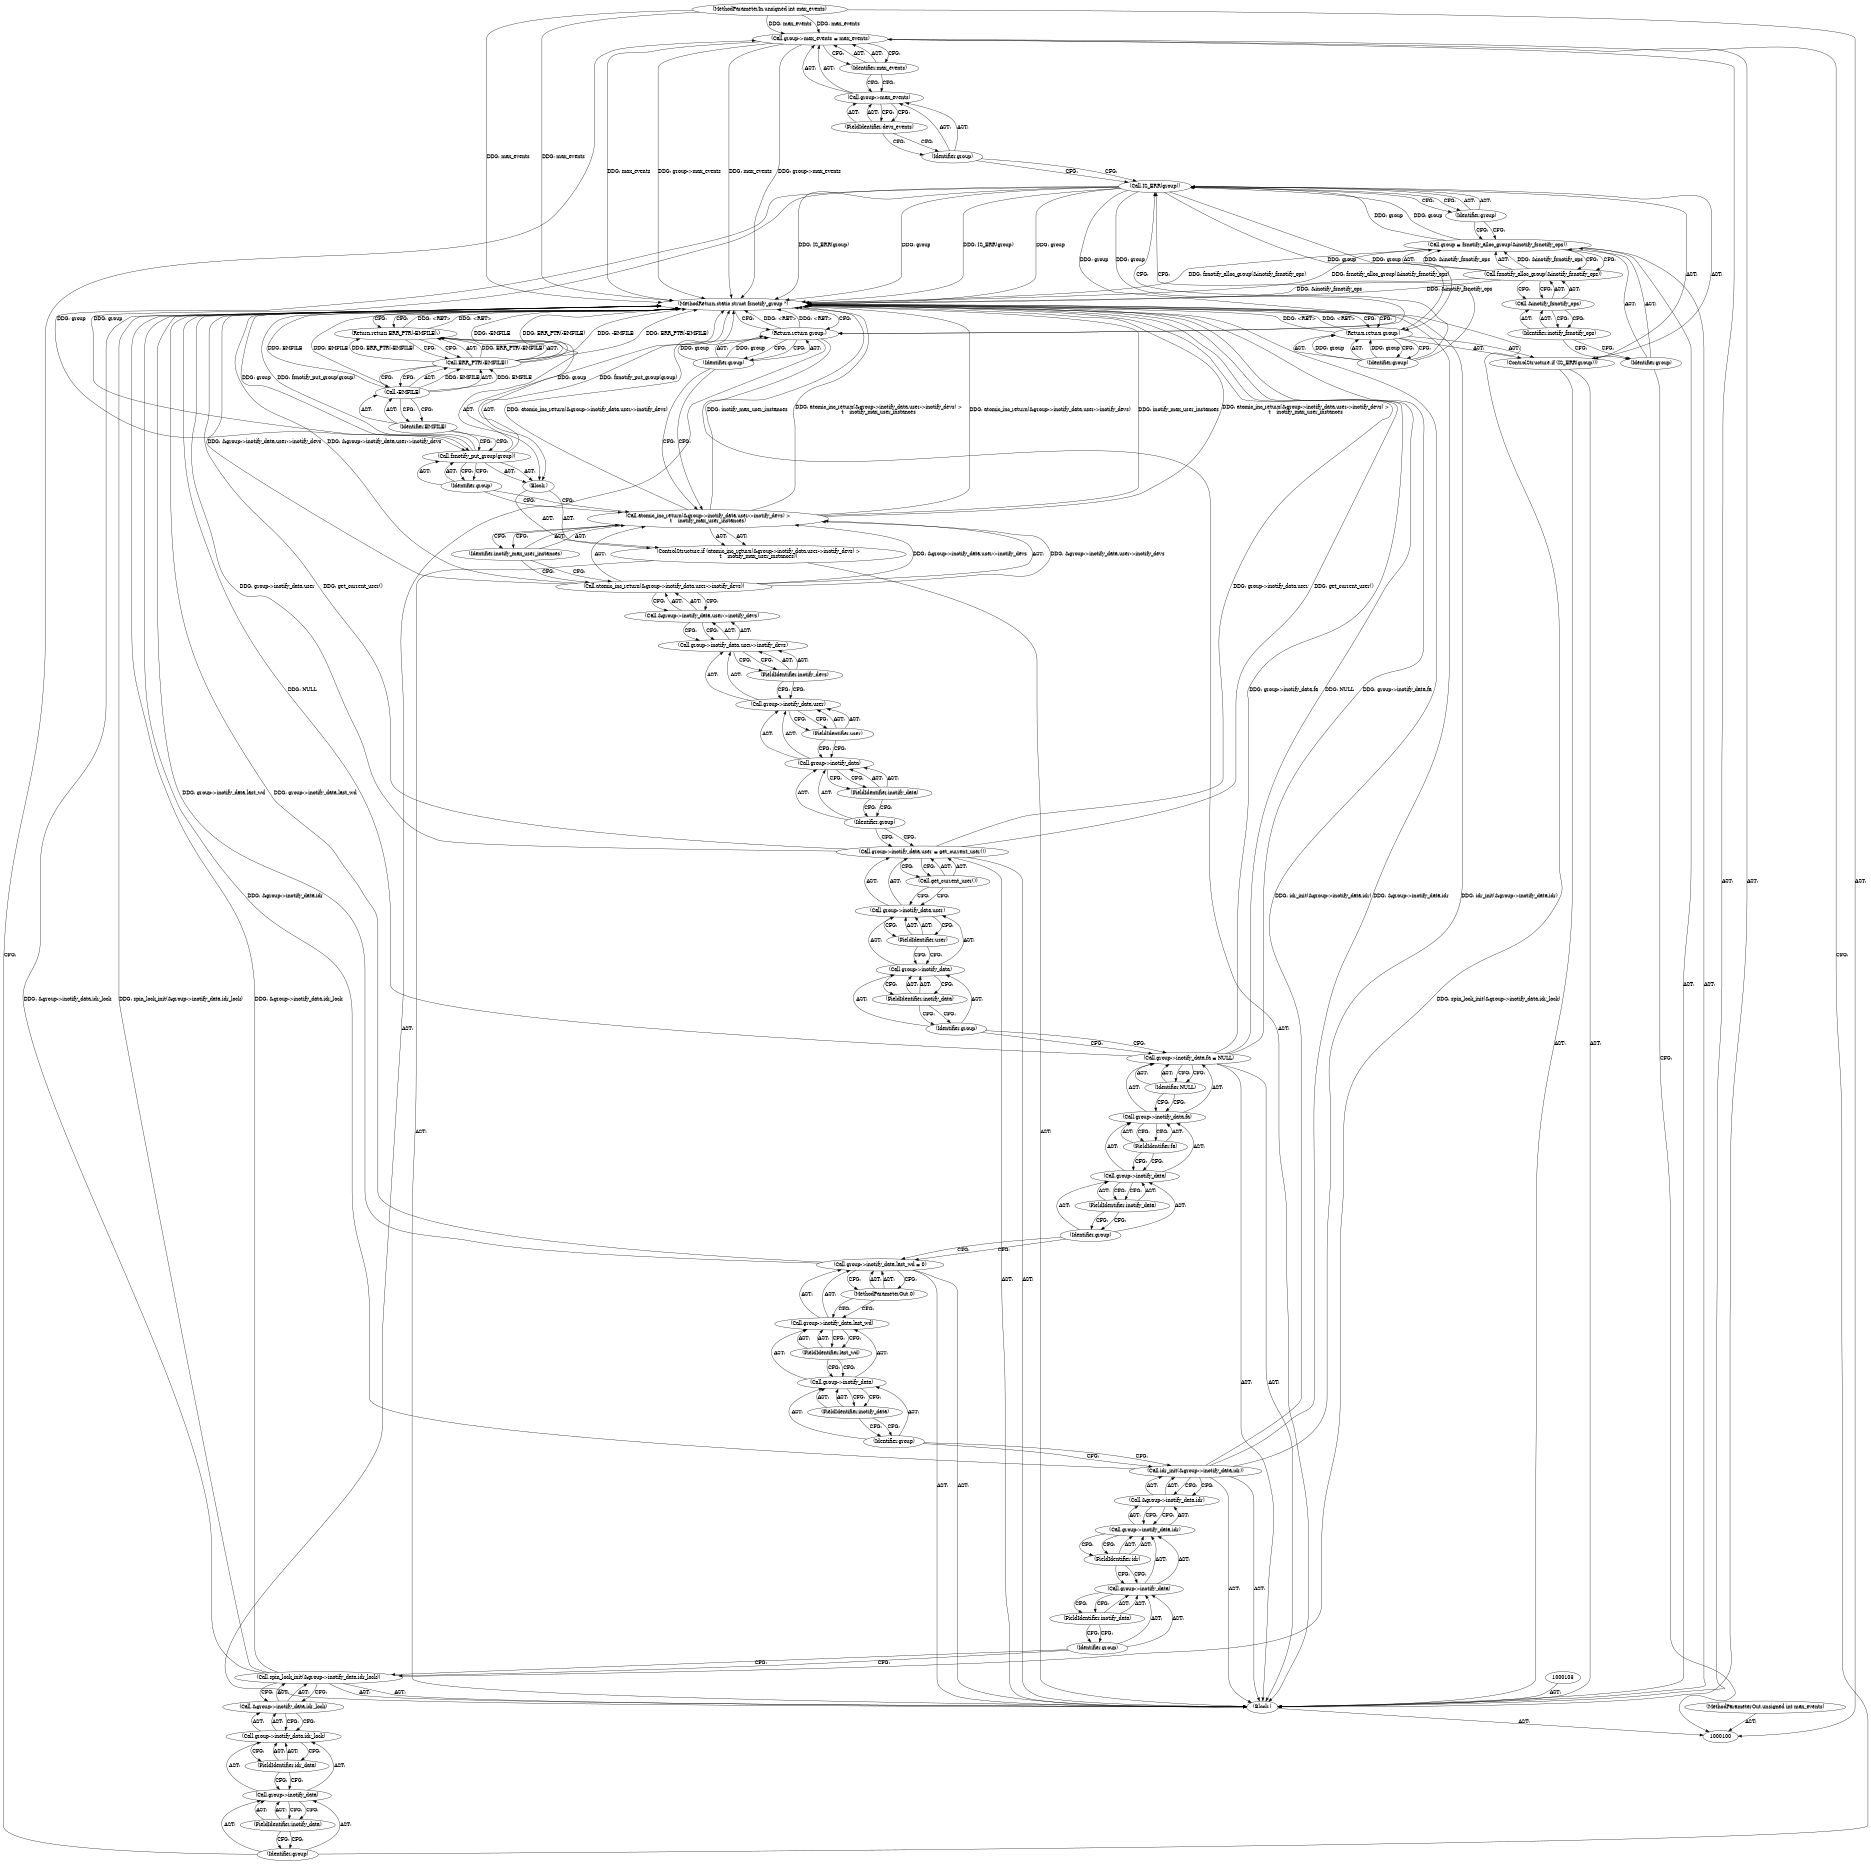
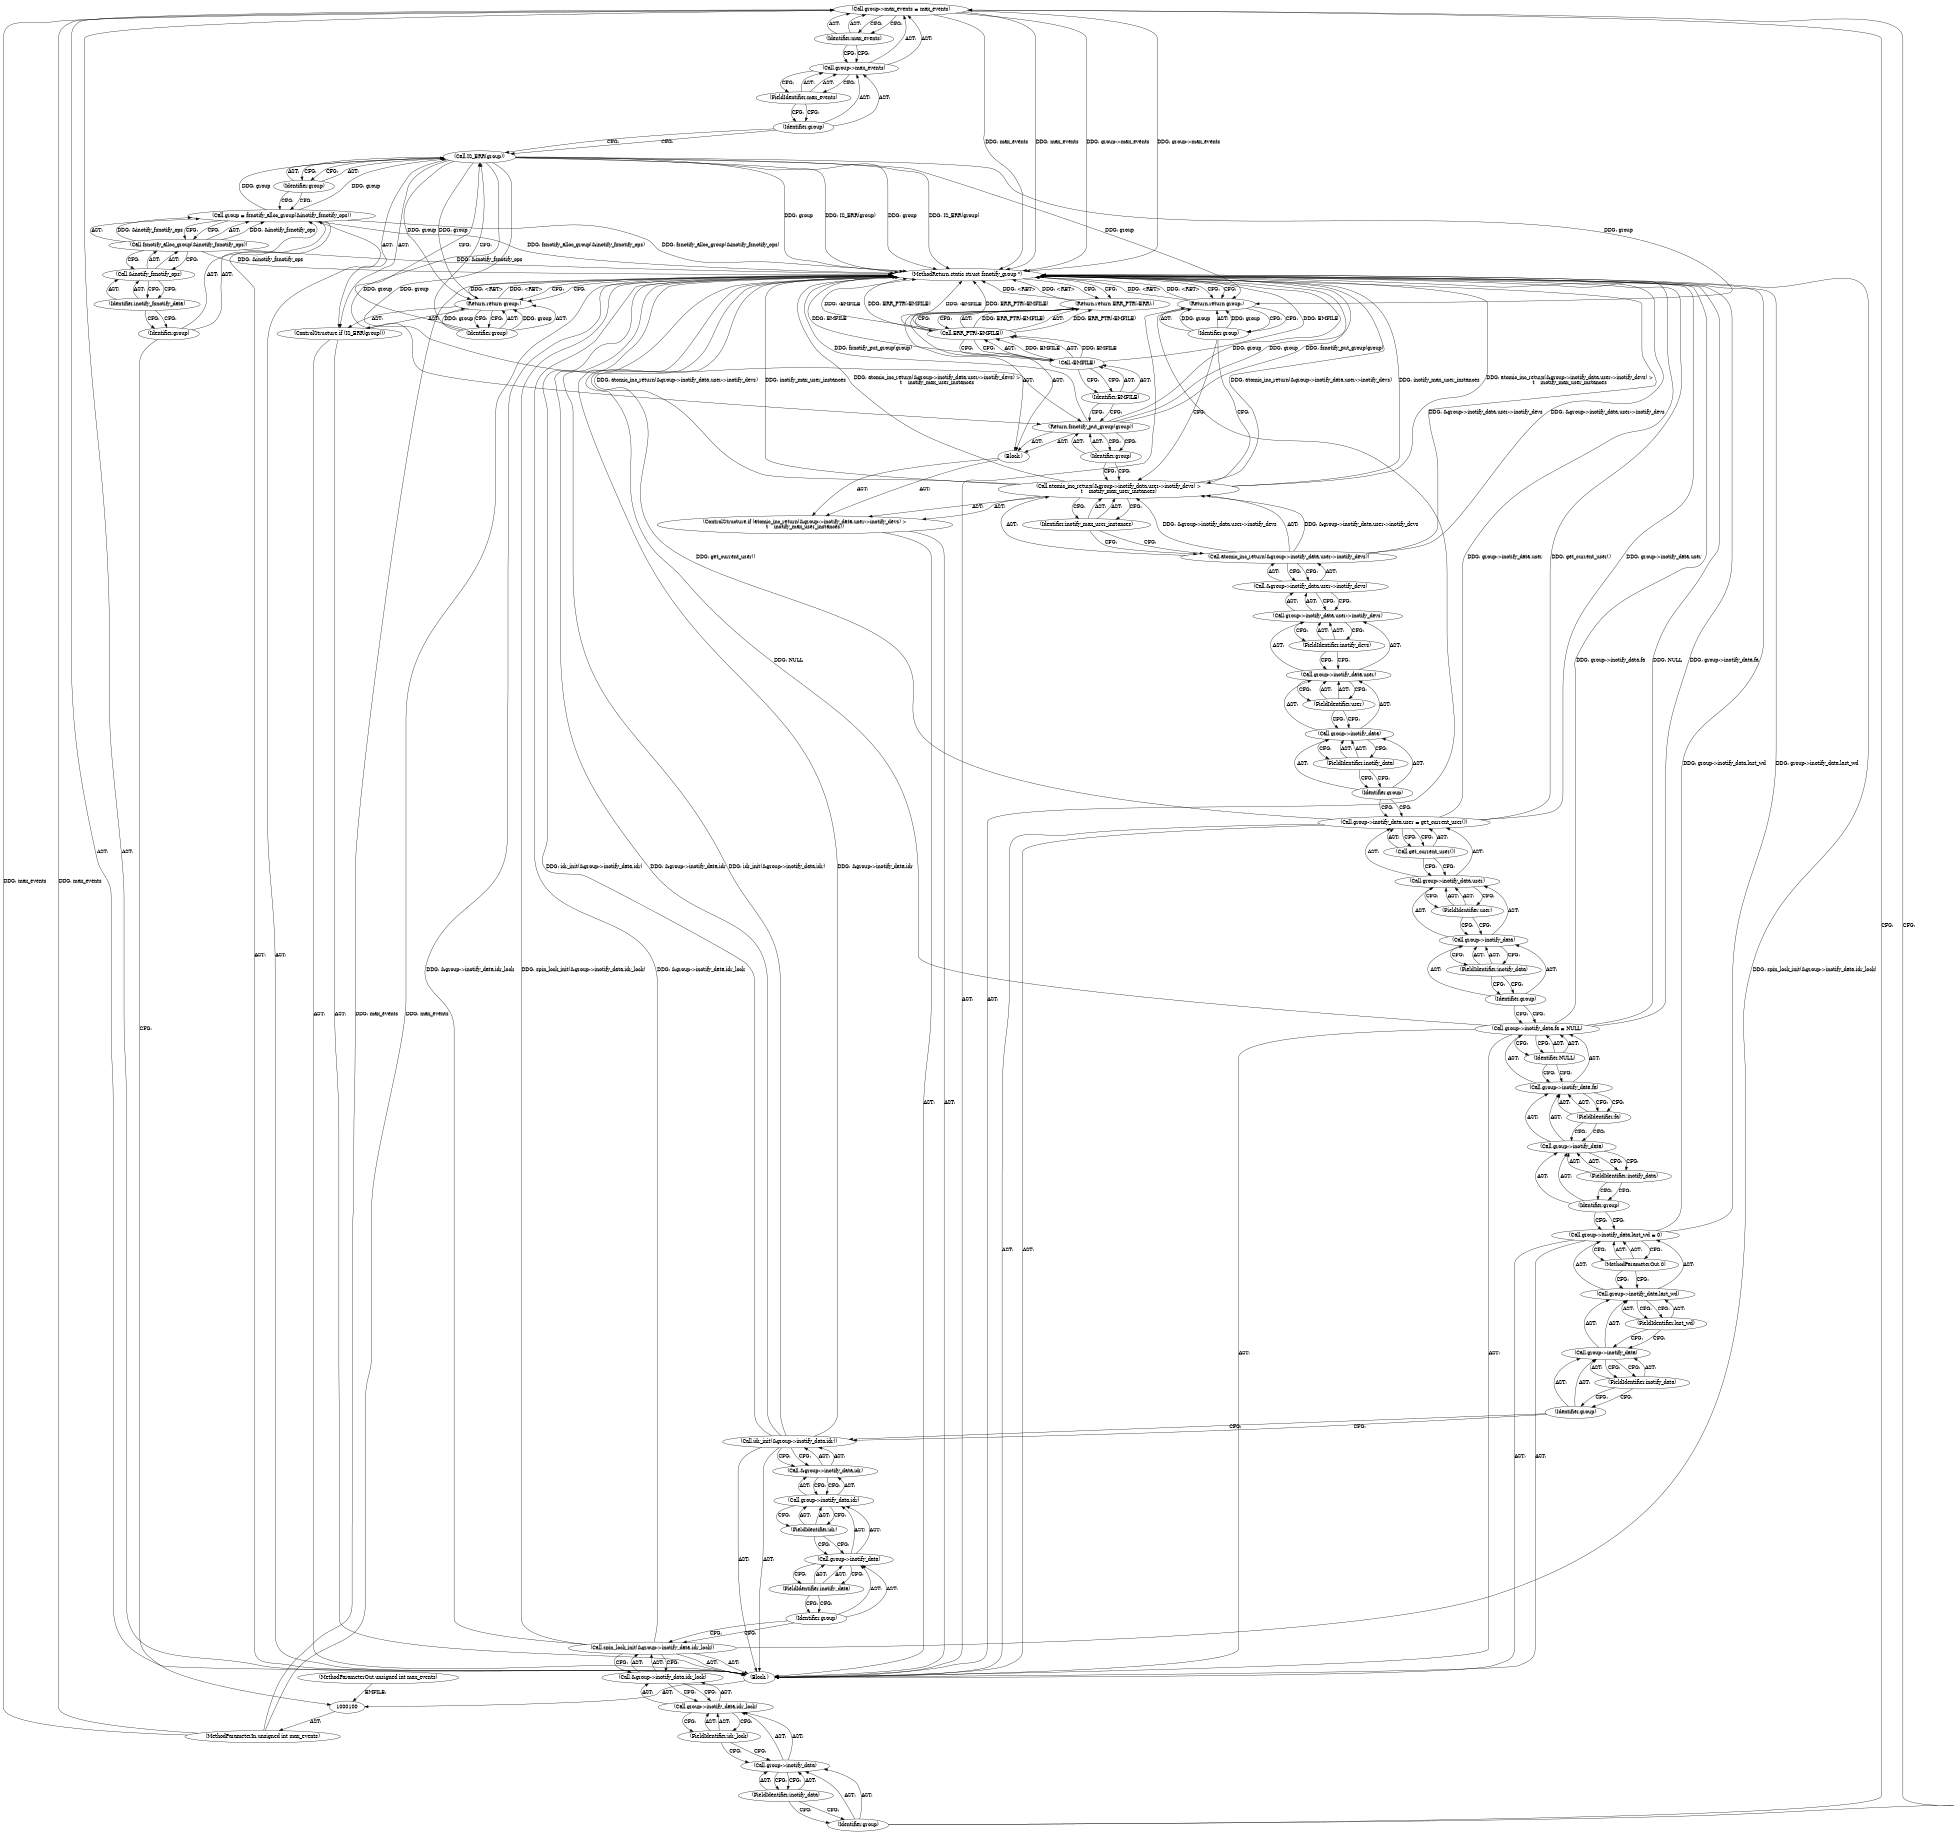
node "(FieldIdentifier,devs_events)": label "(FieldIdentifier,devs_events)" -> "(FieldIdentifier,max_events)"
node "(Return,return ERR_PTR(-EMFILE);)": label "(Return,return ERR_PTR(-EMFILE);)" -> "(Return,return ERR_PTR(-ERR);)"
node "(Identifier,inotify_fsnotify_ops)": label "(Identifier,inotify_fsnotify_ops)" -> "(Identifier,inotify_fsnotify_data)"
edge "(MethodParameterIn,unsigned int max_events)" -> "1000100": reversed
node "(Call,fsnotify_put_group(group))": label "(Call,fsnotify_put_group(group))" -> "(Return,fsnotify_put_group(group))"
node "1000103": removed
edge "(MethodParameterOut,unsigned int max_events)" -> "1000100": label "AST: " -> "EMFILE: "
node "(FieldIdentifier,idr_data)": label "(FieldIdentifier,idr_data)" -> "(FieldIdentifier,idr_lock)"
